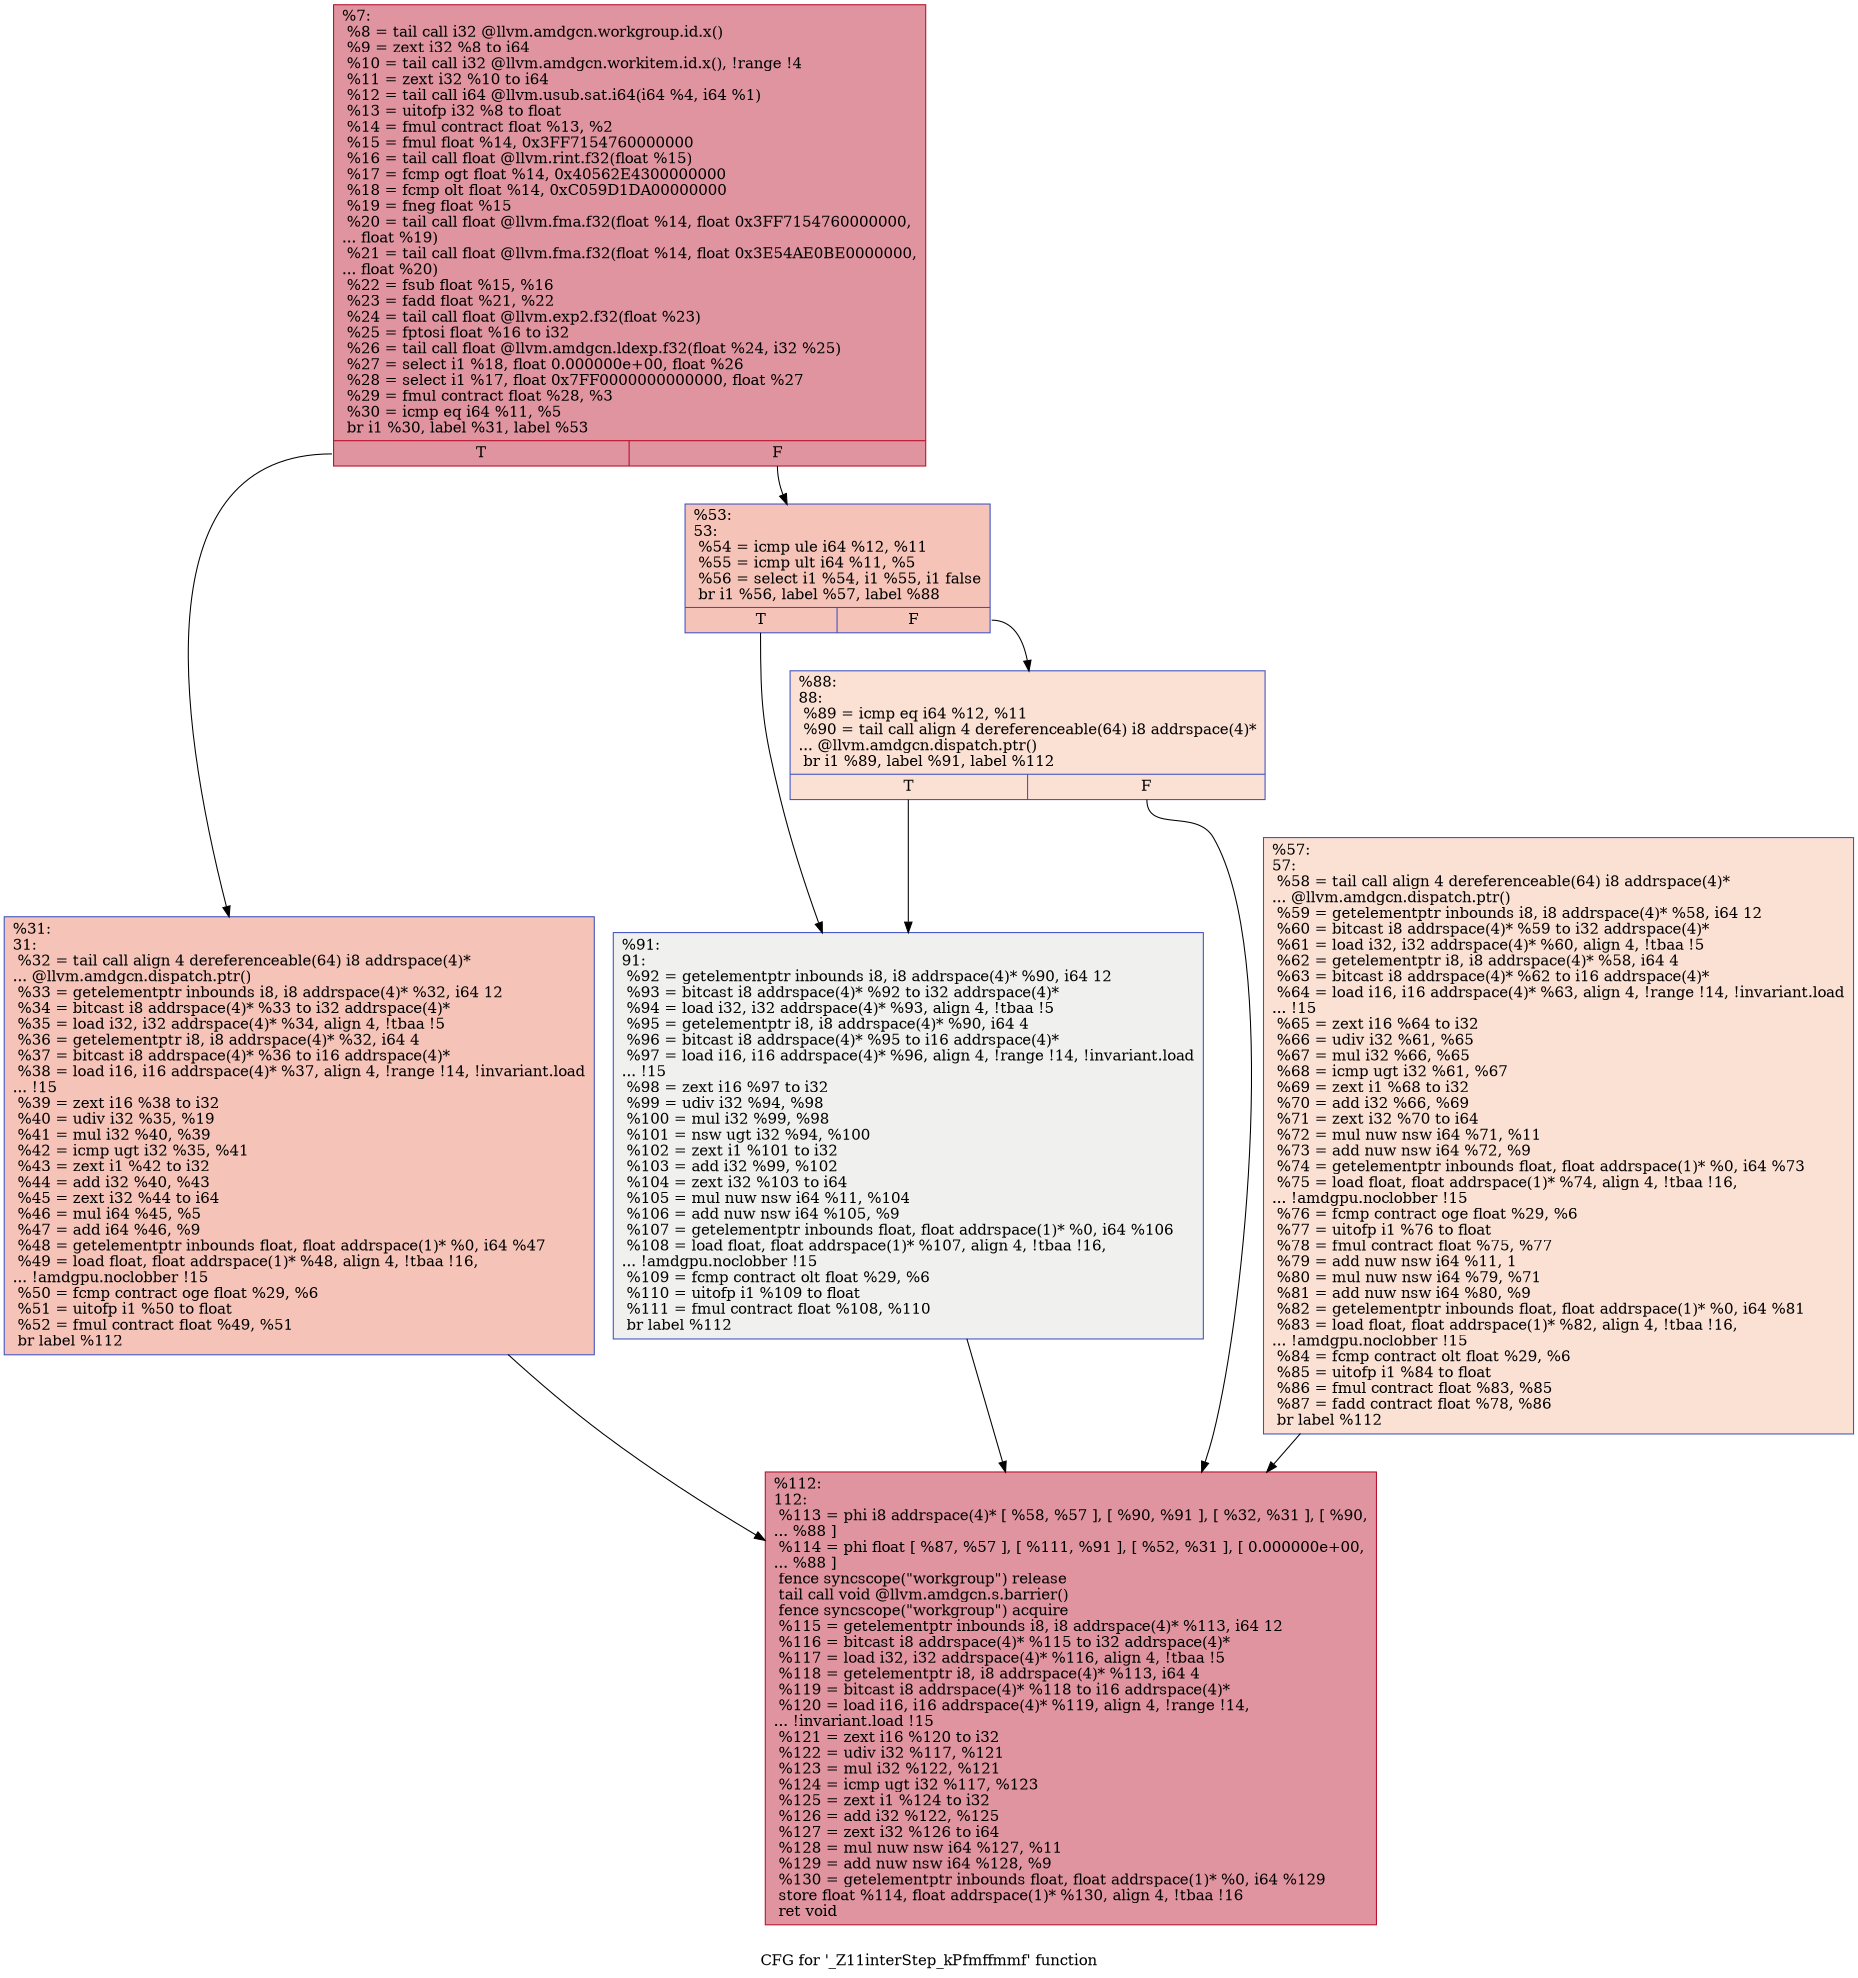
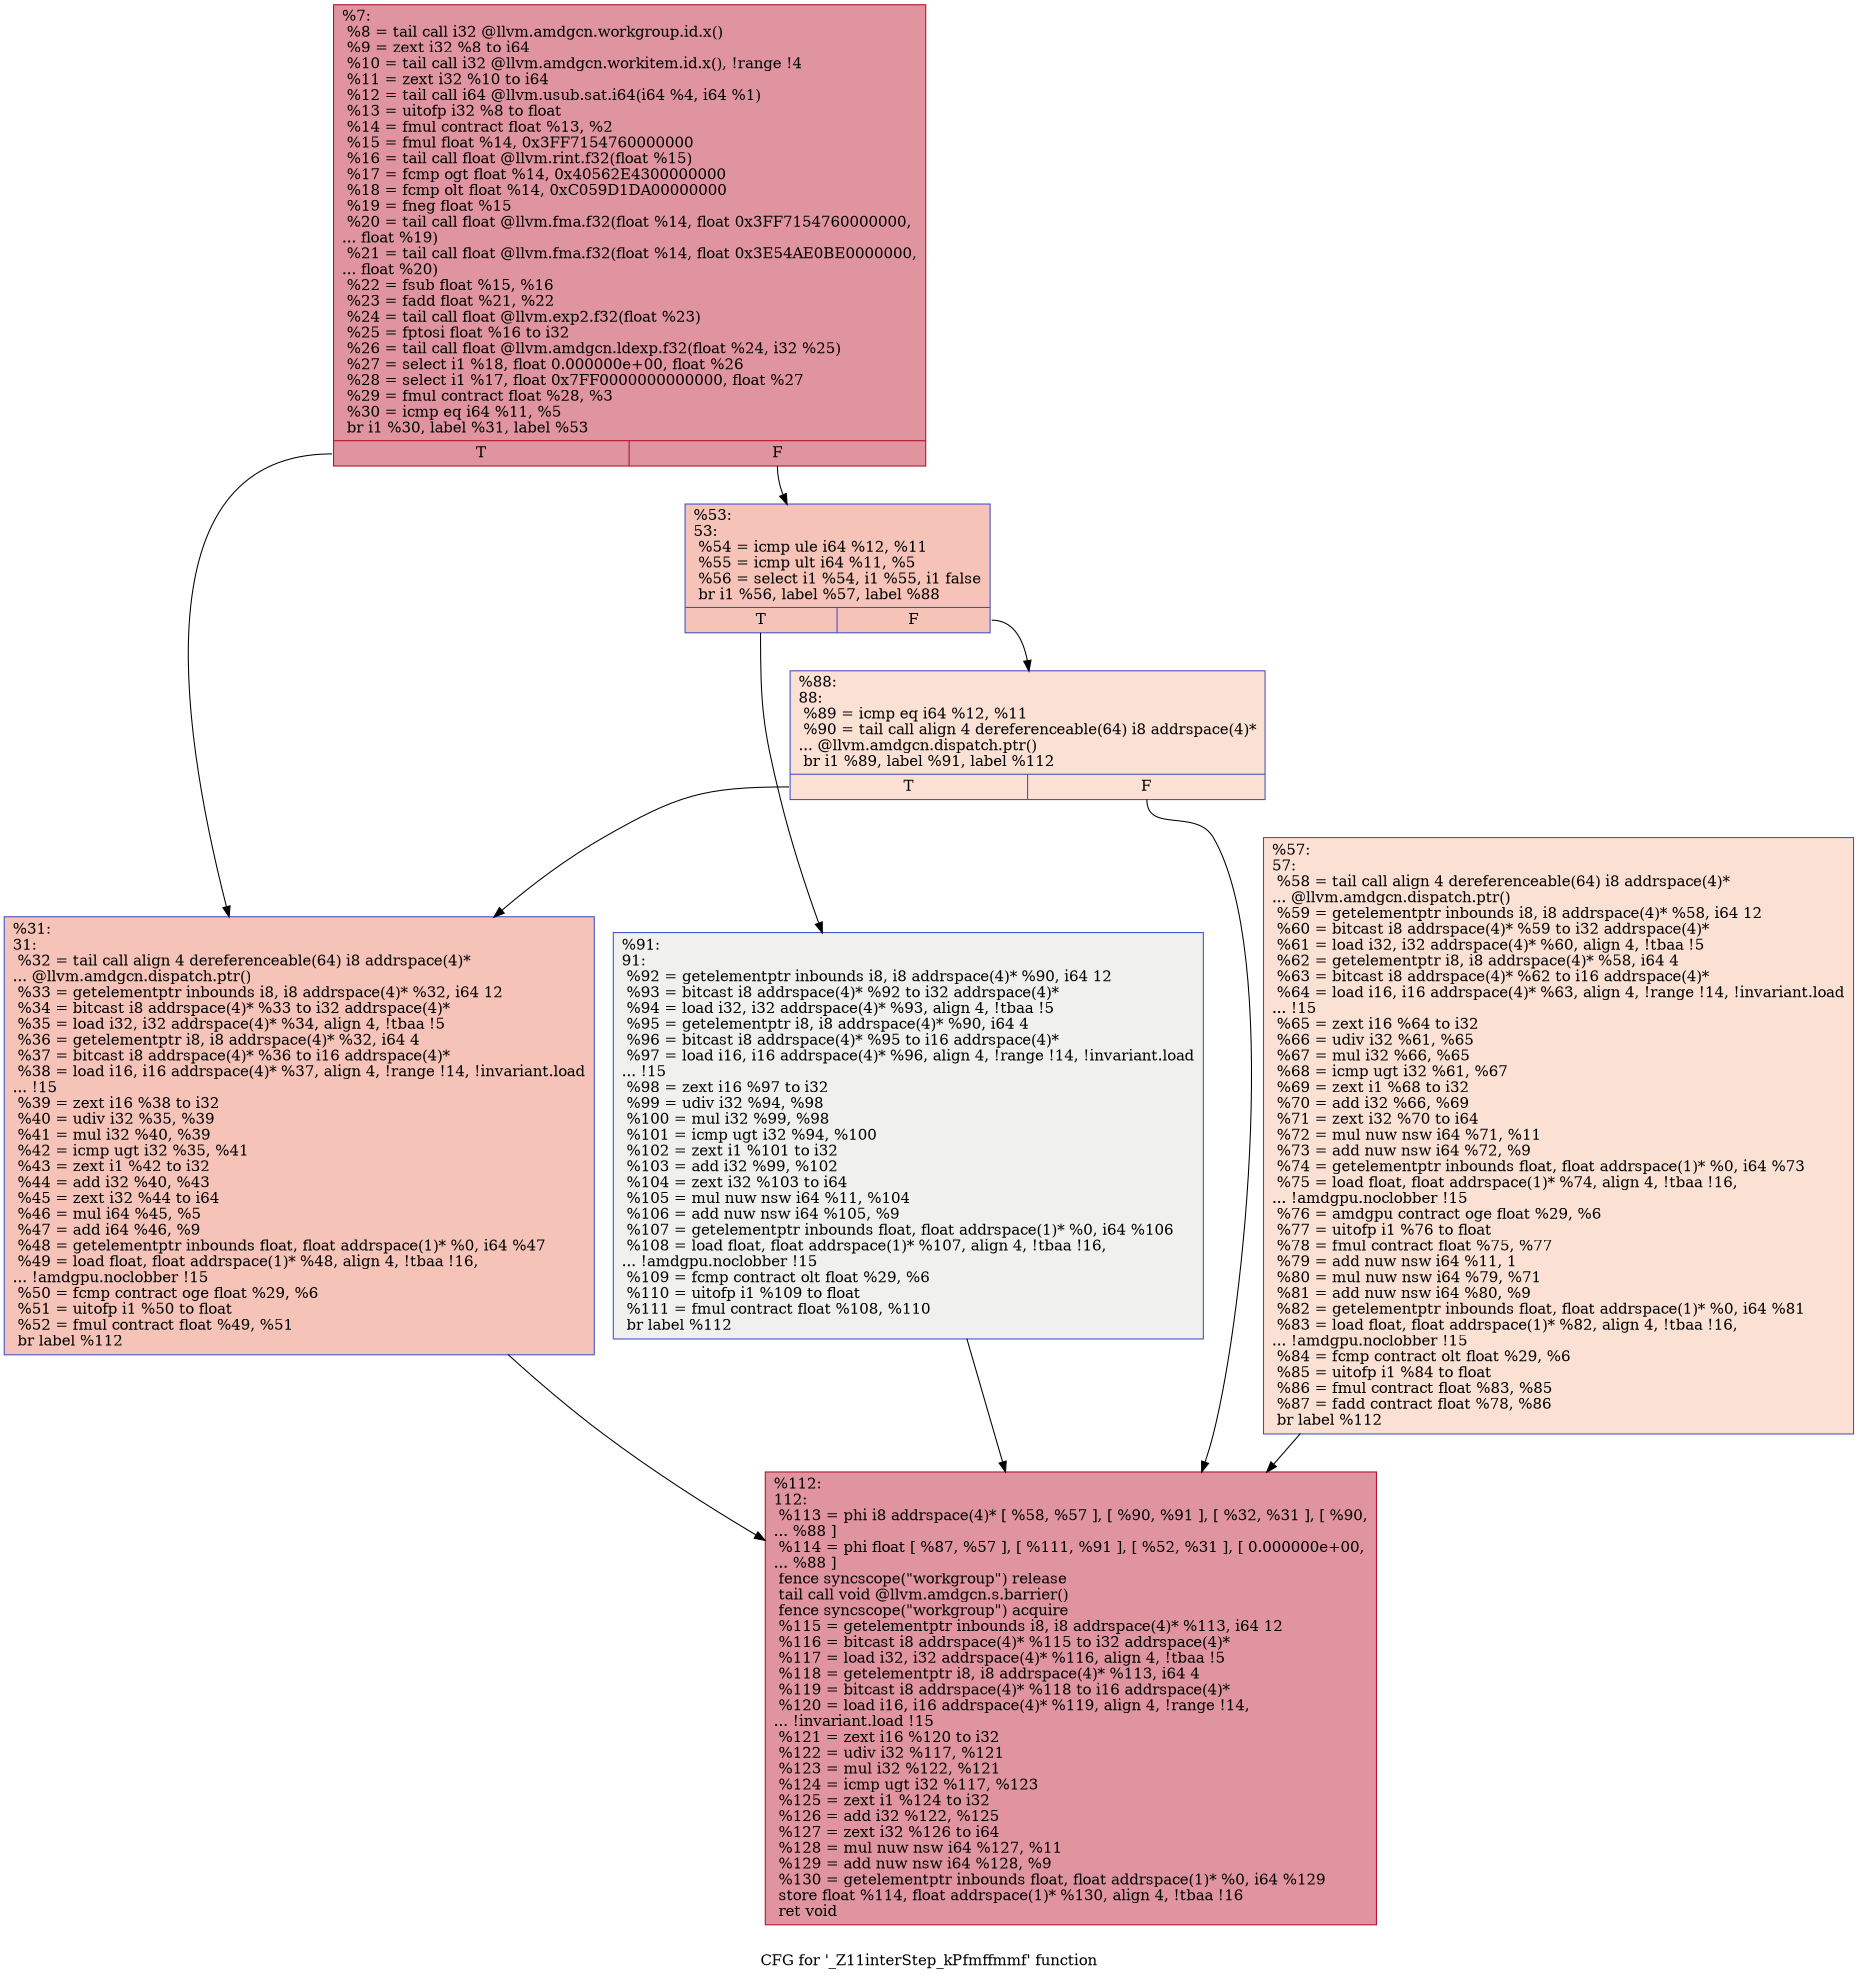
edge "%88:" -> "%91:": now "%88:" -> "%31:"
node "%31:": text "%40 = udiv i32 %35, %19" -> "%40 = udiv i32 %35, %39"
node "%91:": text "%101 = nsw ugt i32 %94, %100" -> "%101 = icmp ugt i32 %94, %100"
node "%57:": text "%76 = fcmp contract oge float %29, %6" -> "%76 = amdgpu contract oge float %29, %6"
